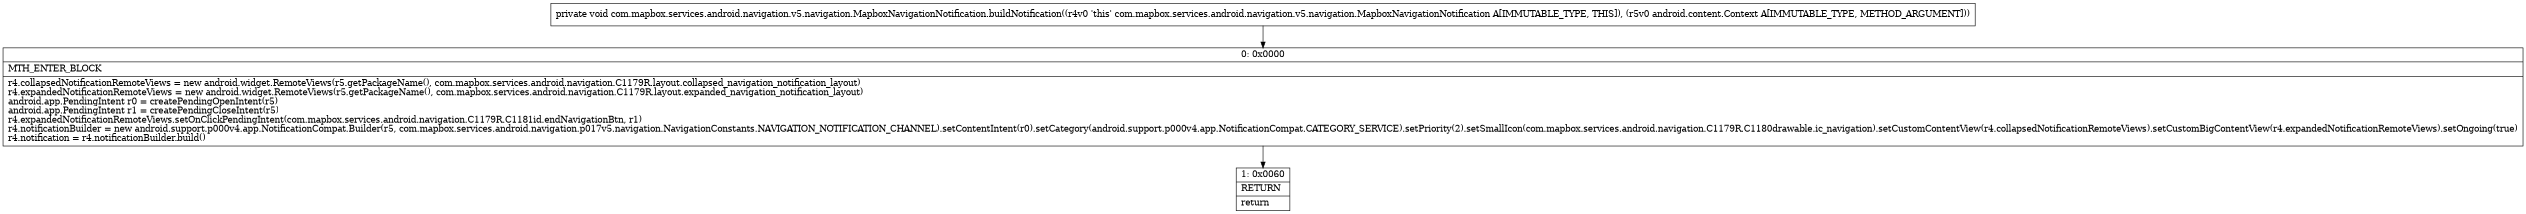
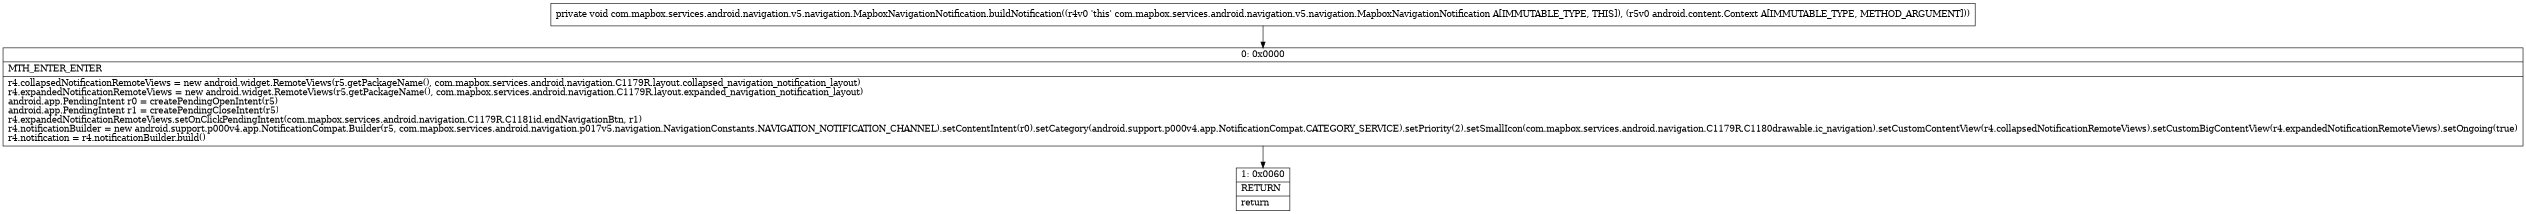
node "0: 0x0000": text "MTH_ENTER_BLOCK" -> "MTH_ENTER_ENTER"
